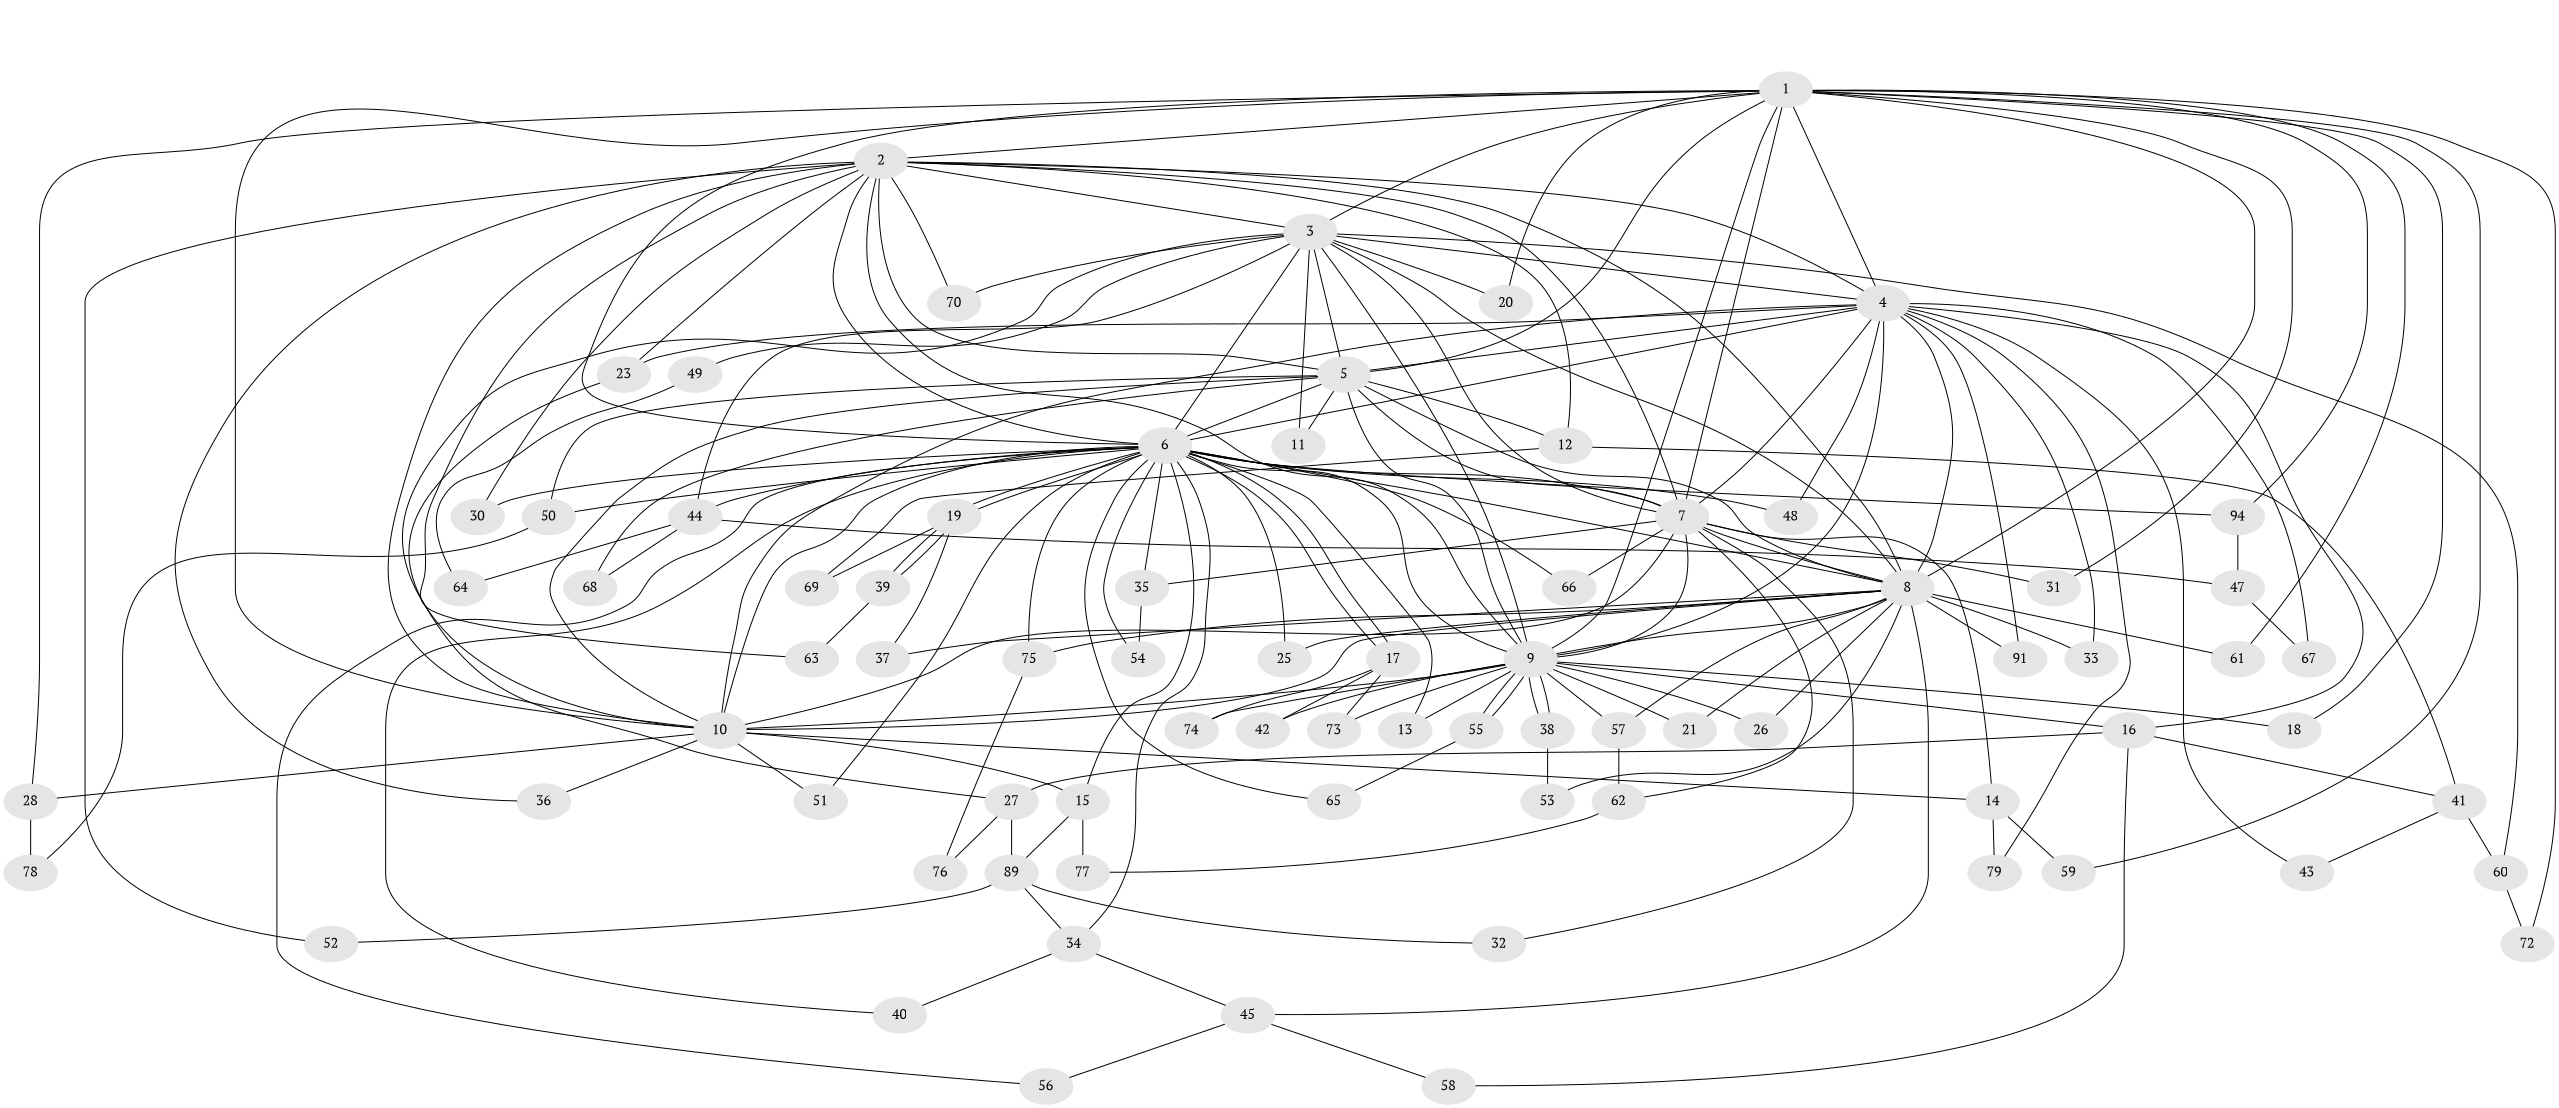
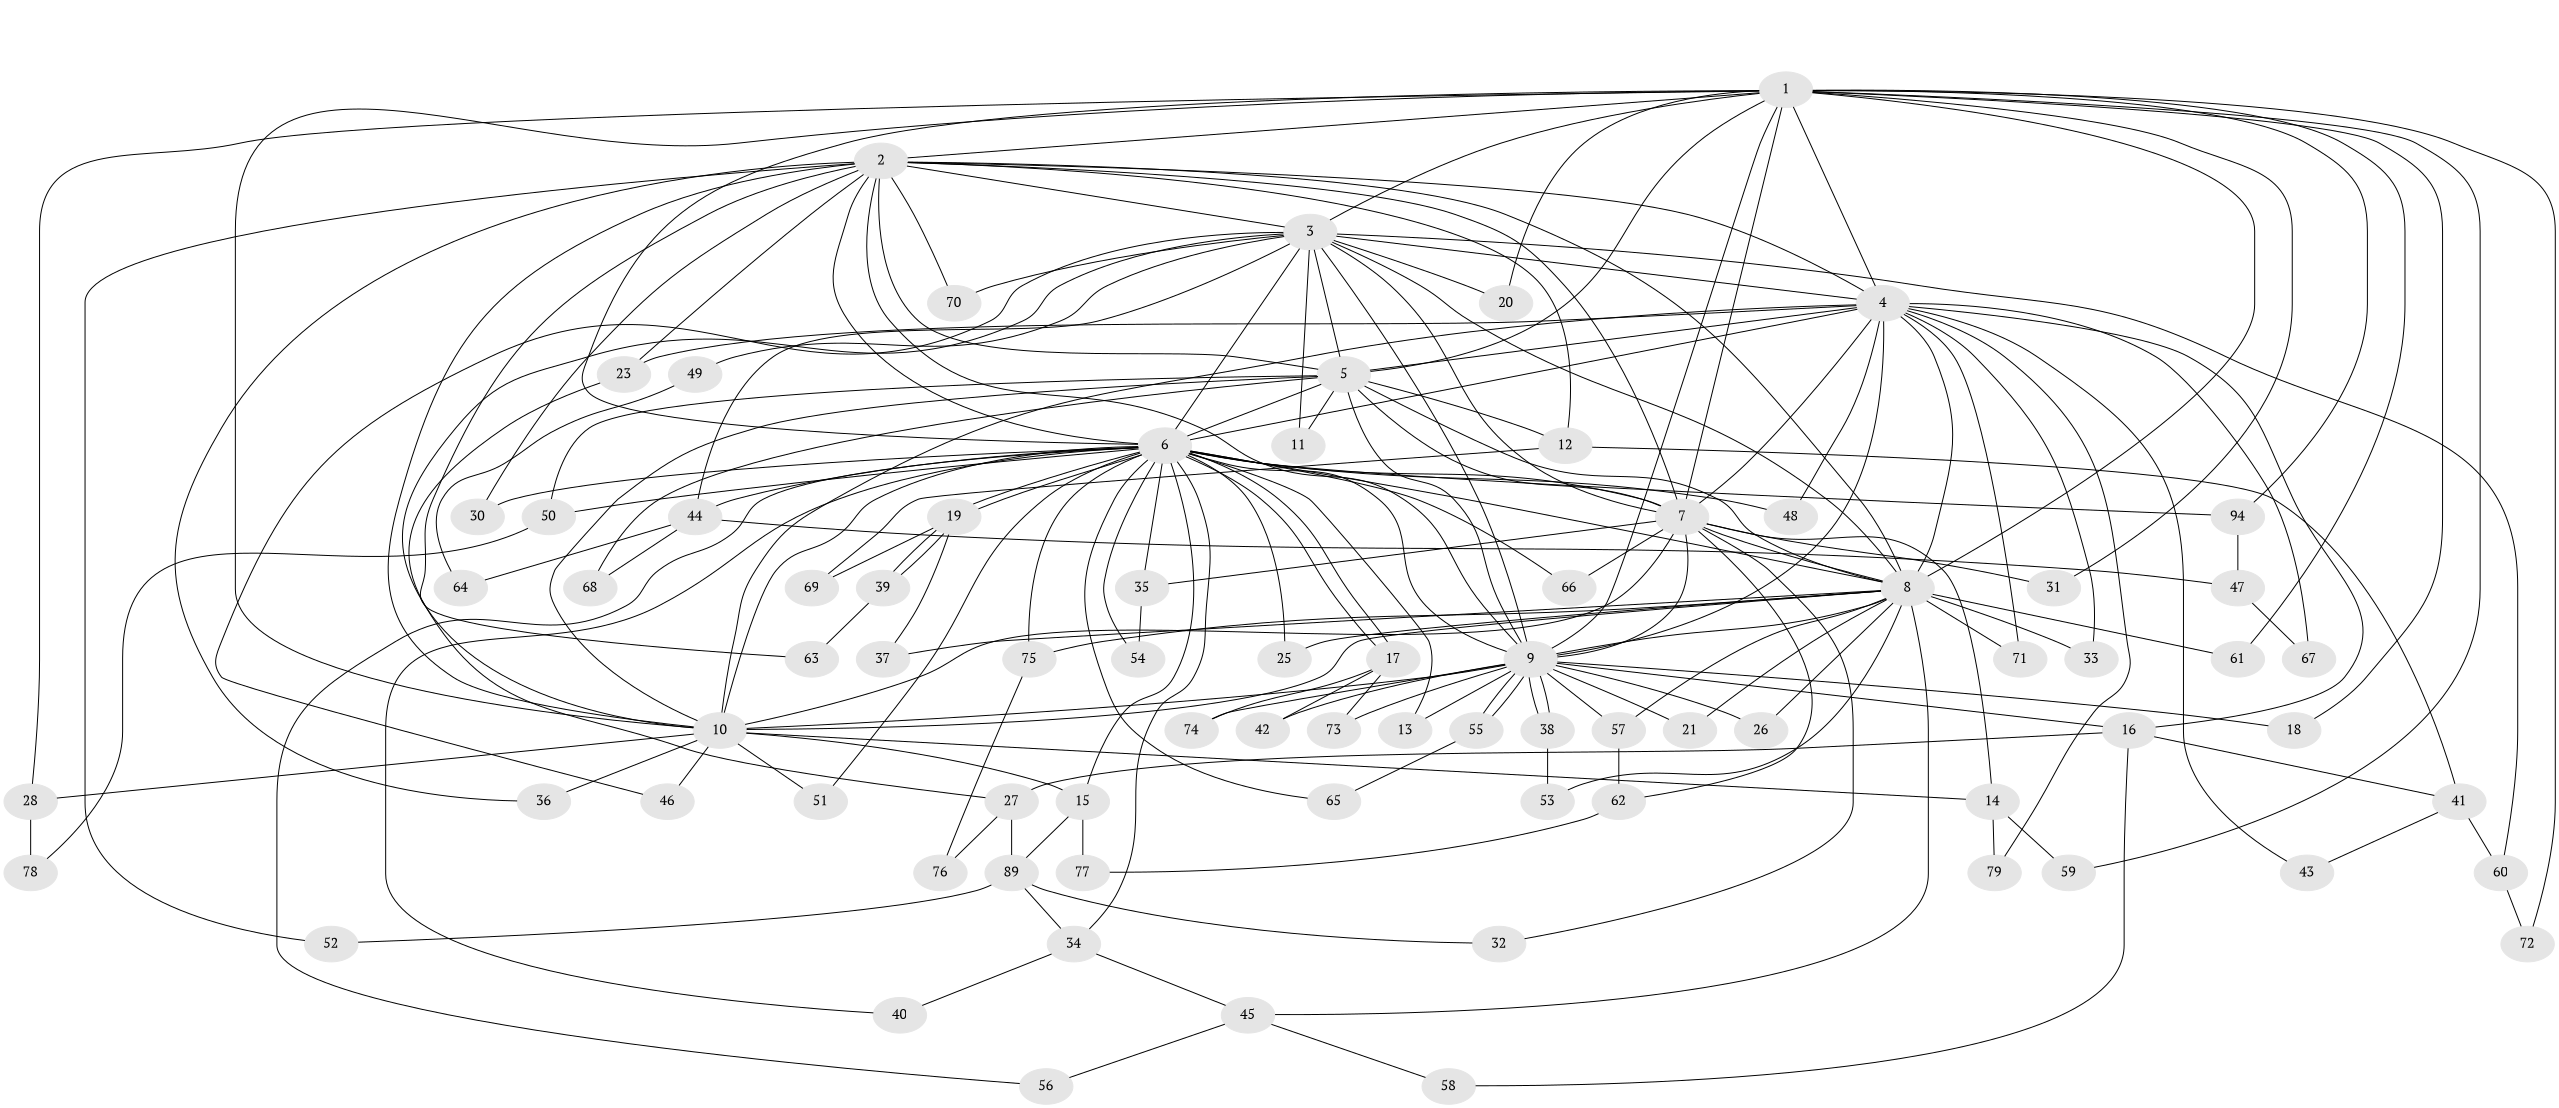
node "91": label "91" -> "71"
node "46": added
